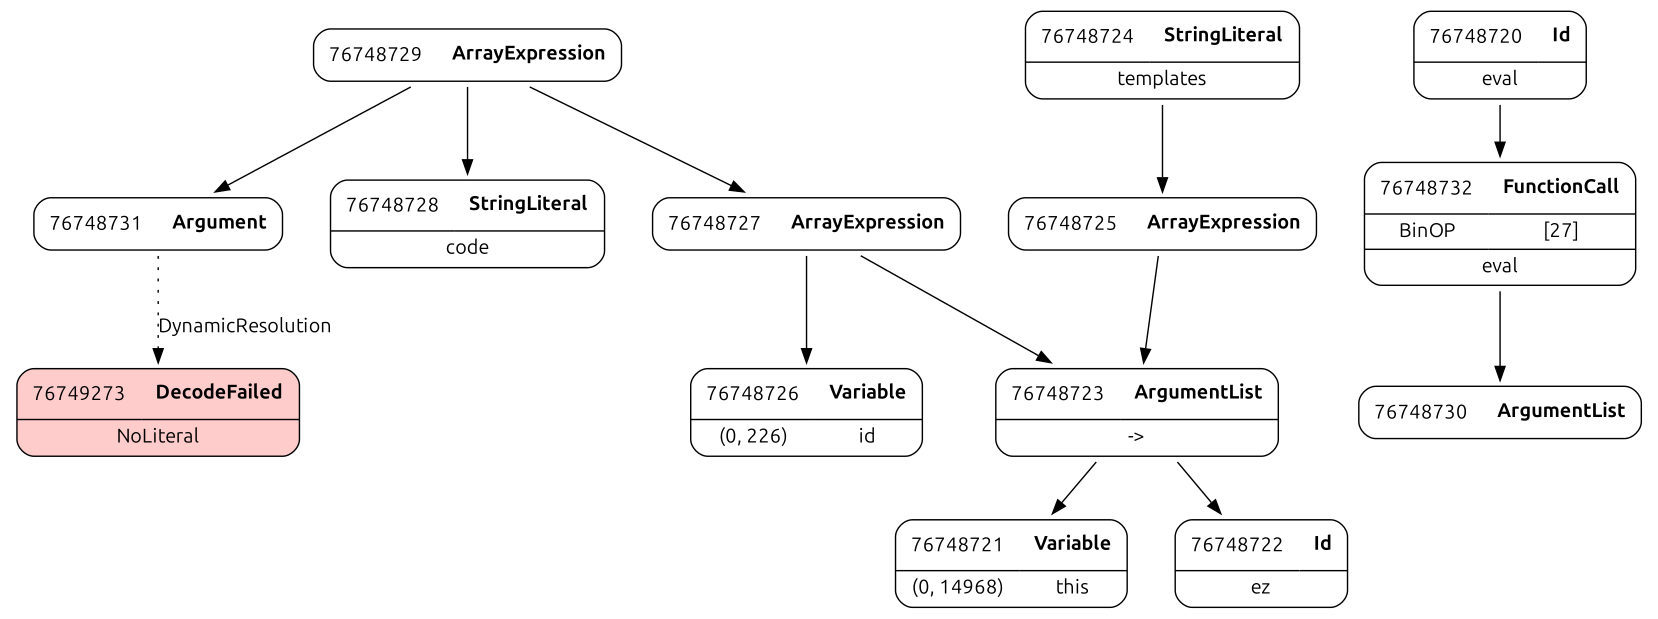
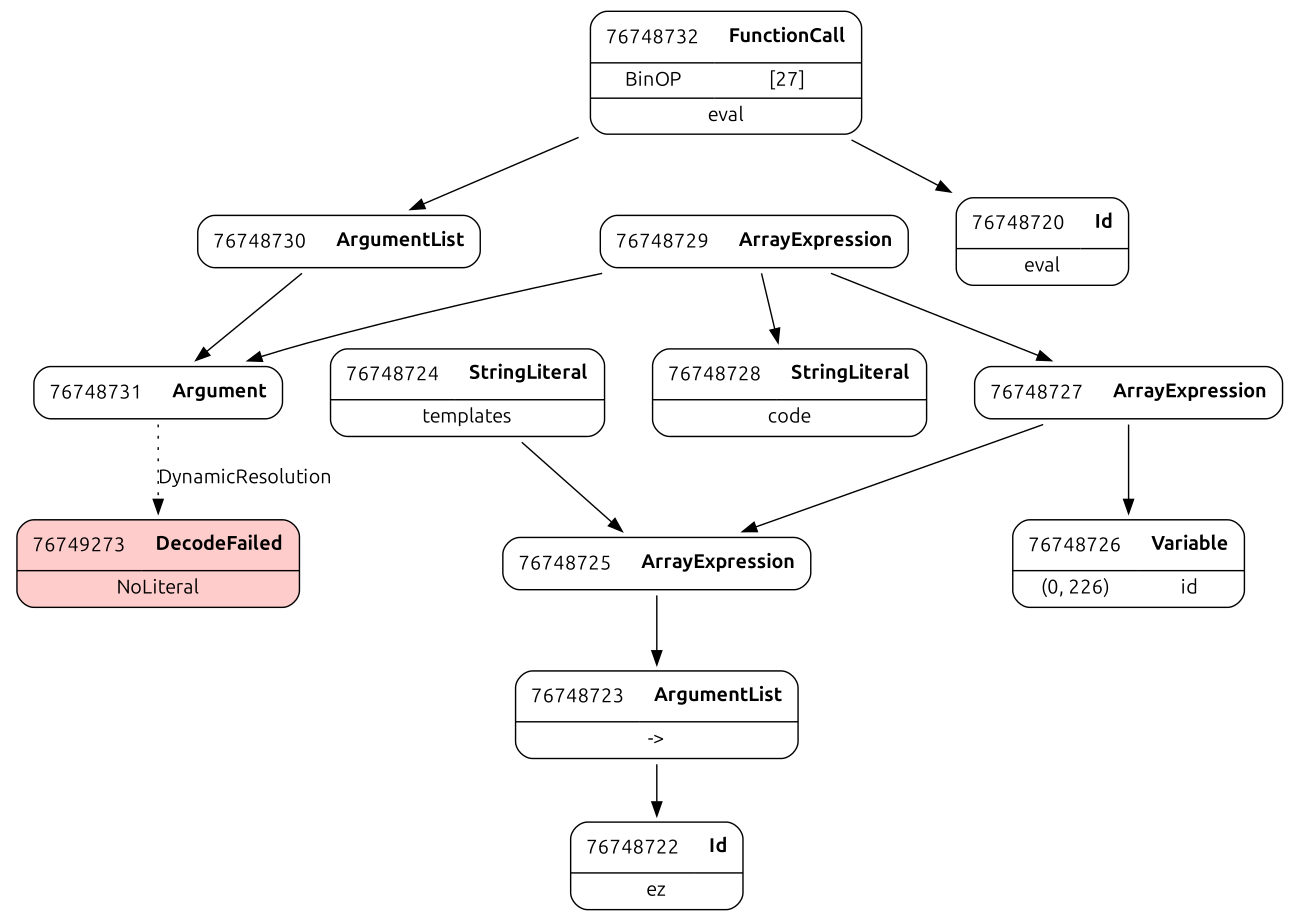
edge "76748720" -> "76748732": reversed
edge "76748727" -> "76748723": now "76748727" -> "76748725"
edge "76748730" -> "76748731": added
node "76748721": removed
